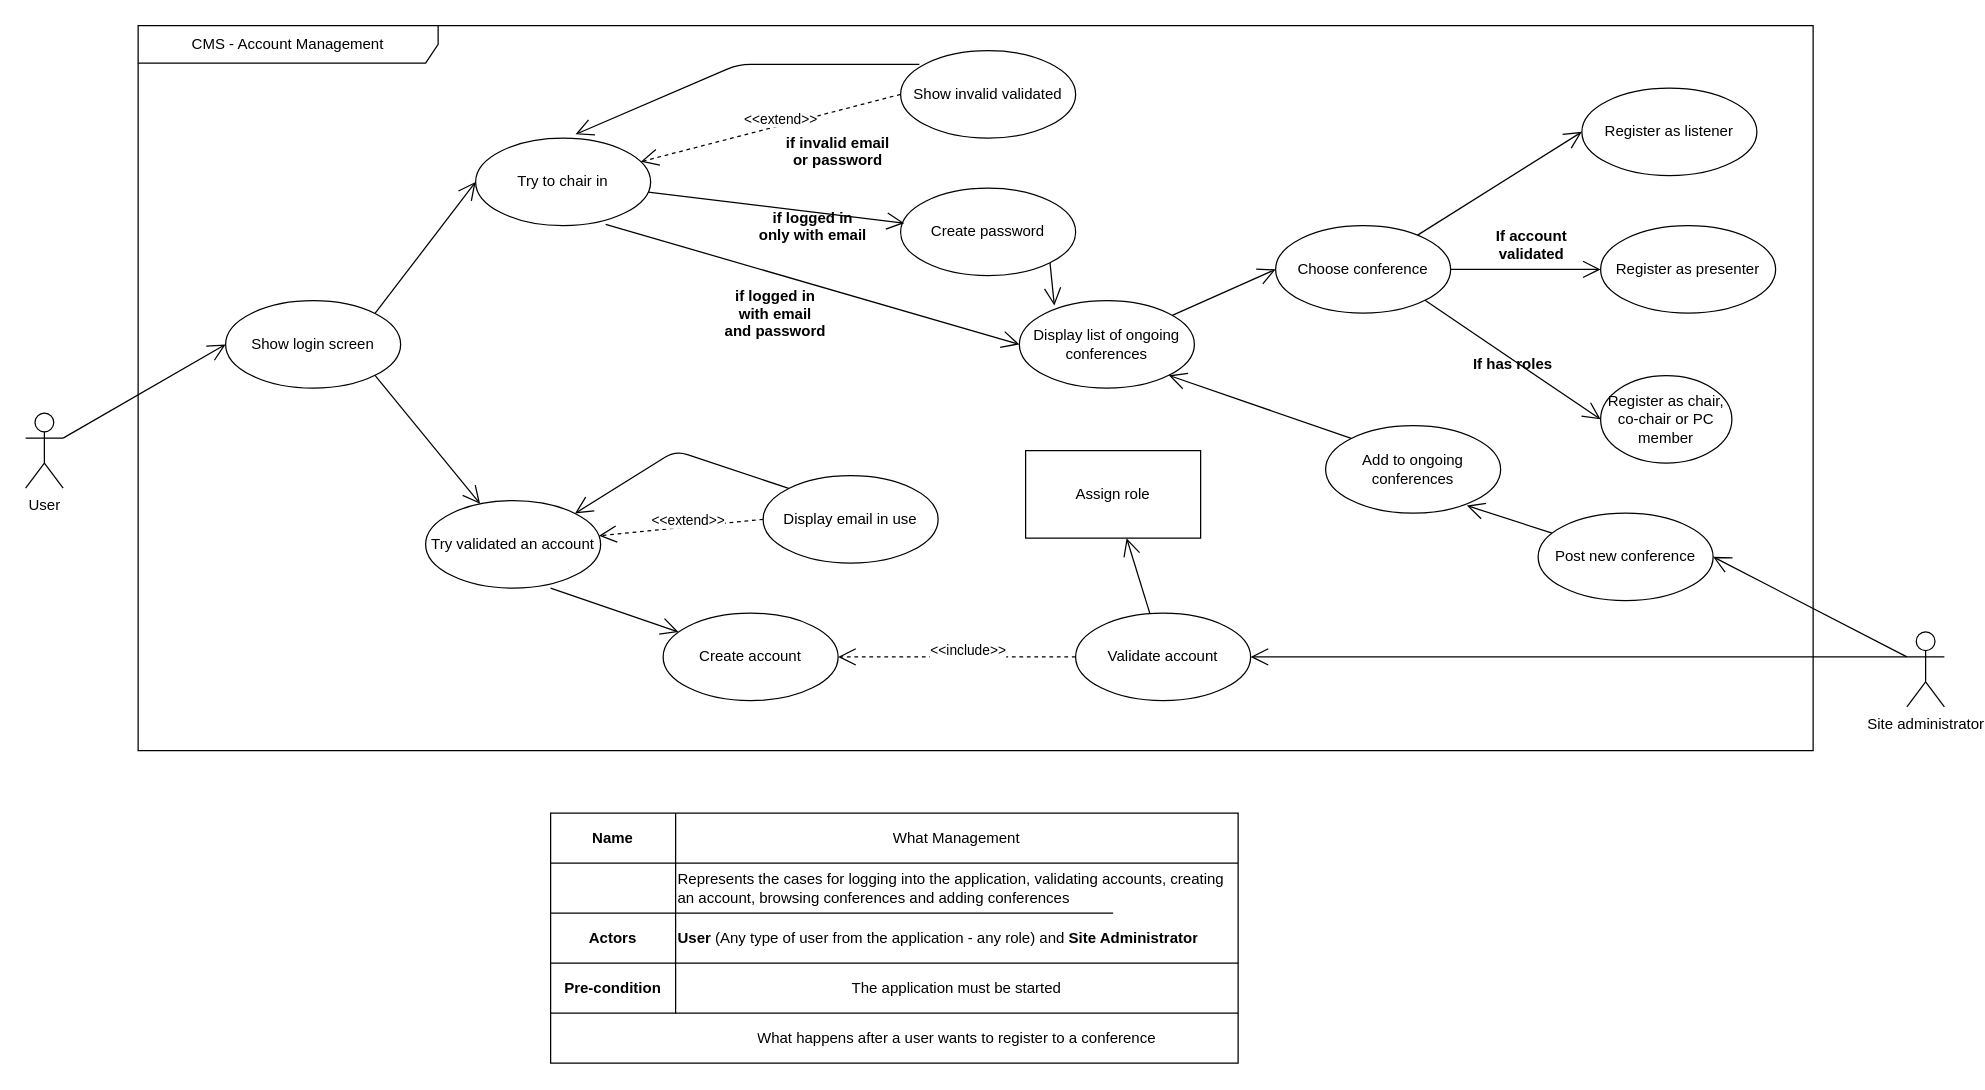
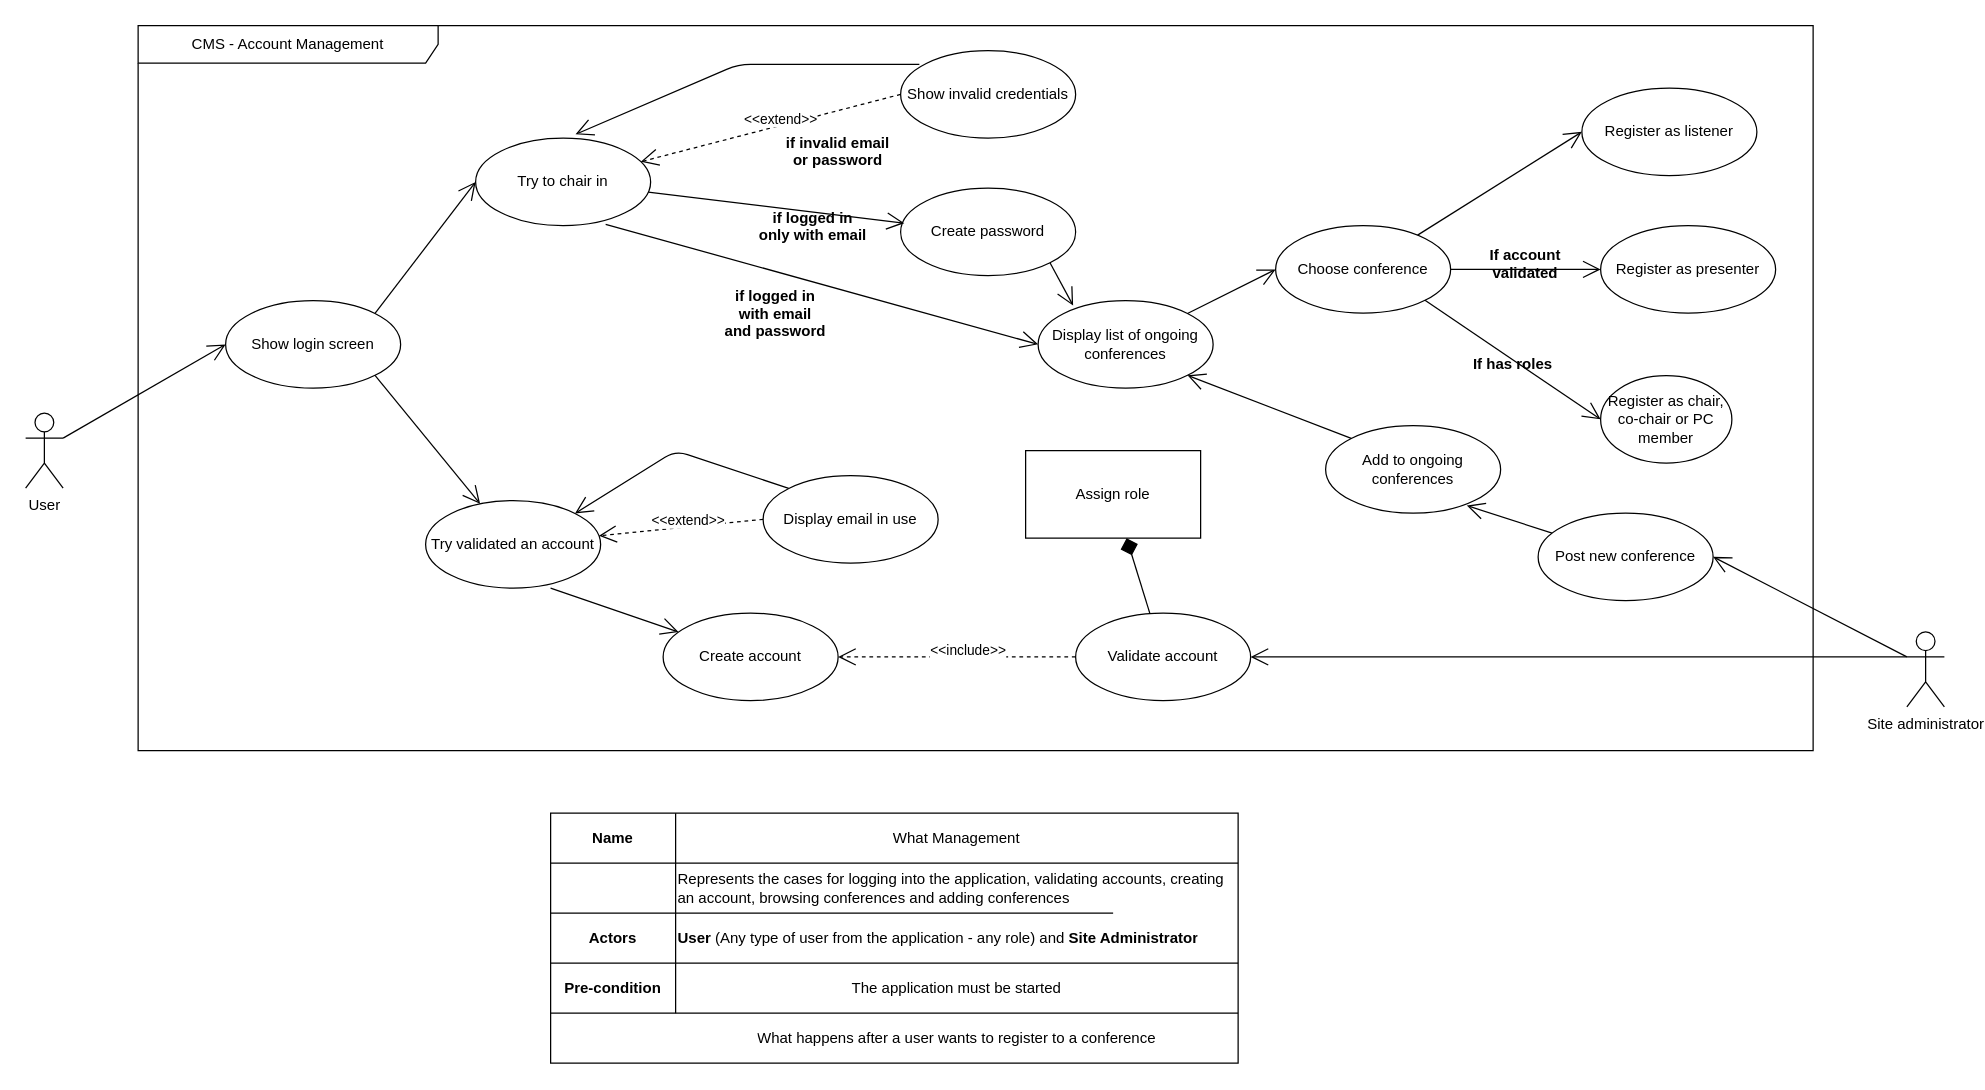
node "Show invalid validated": label "Show invalid validated" -> "Show invalid credentials"
node "If account validated": moved (1532, 244) -> (1526, 263)
node "Display list of ongoing conferences": moved (1107, 344) -> (1126, 344)
edge "Validate account" -> "Assign role": arrowhead open -> diamond
